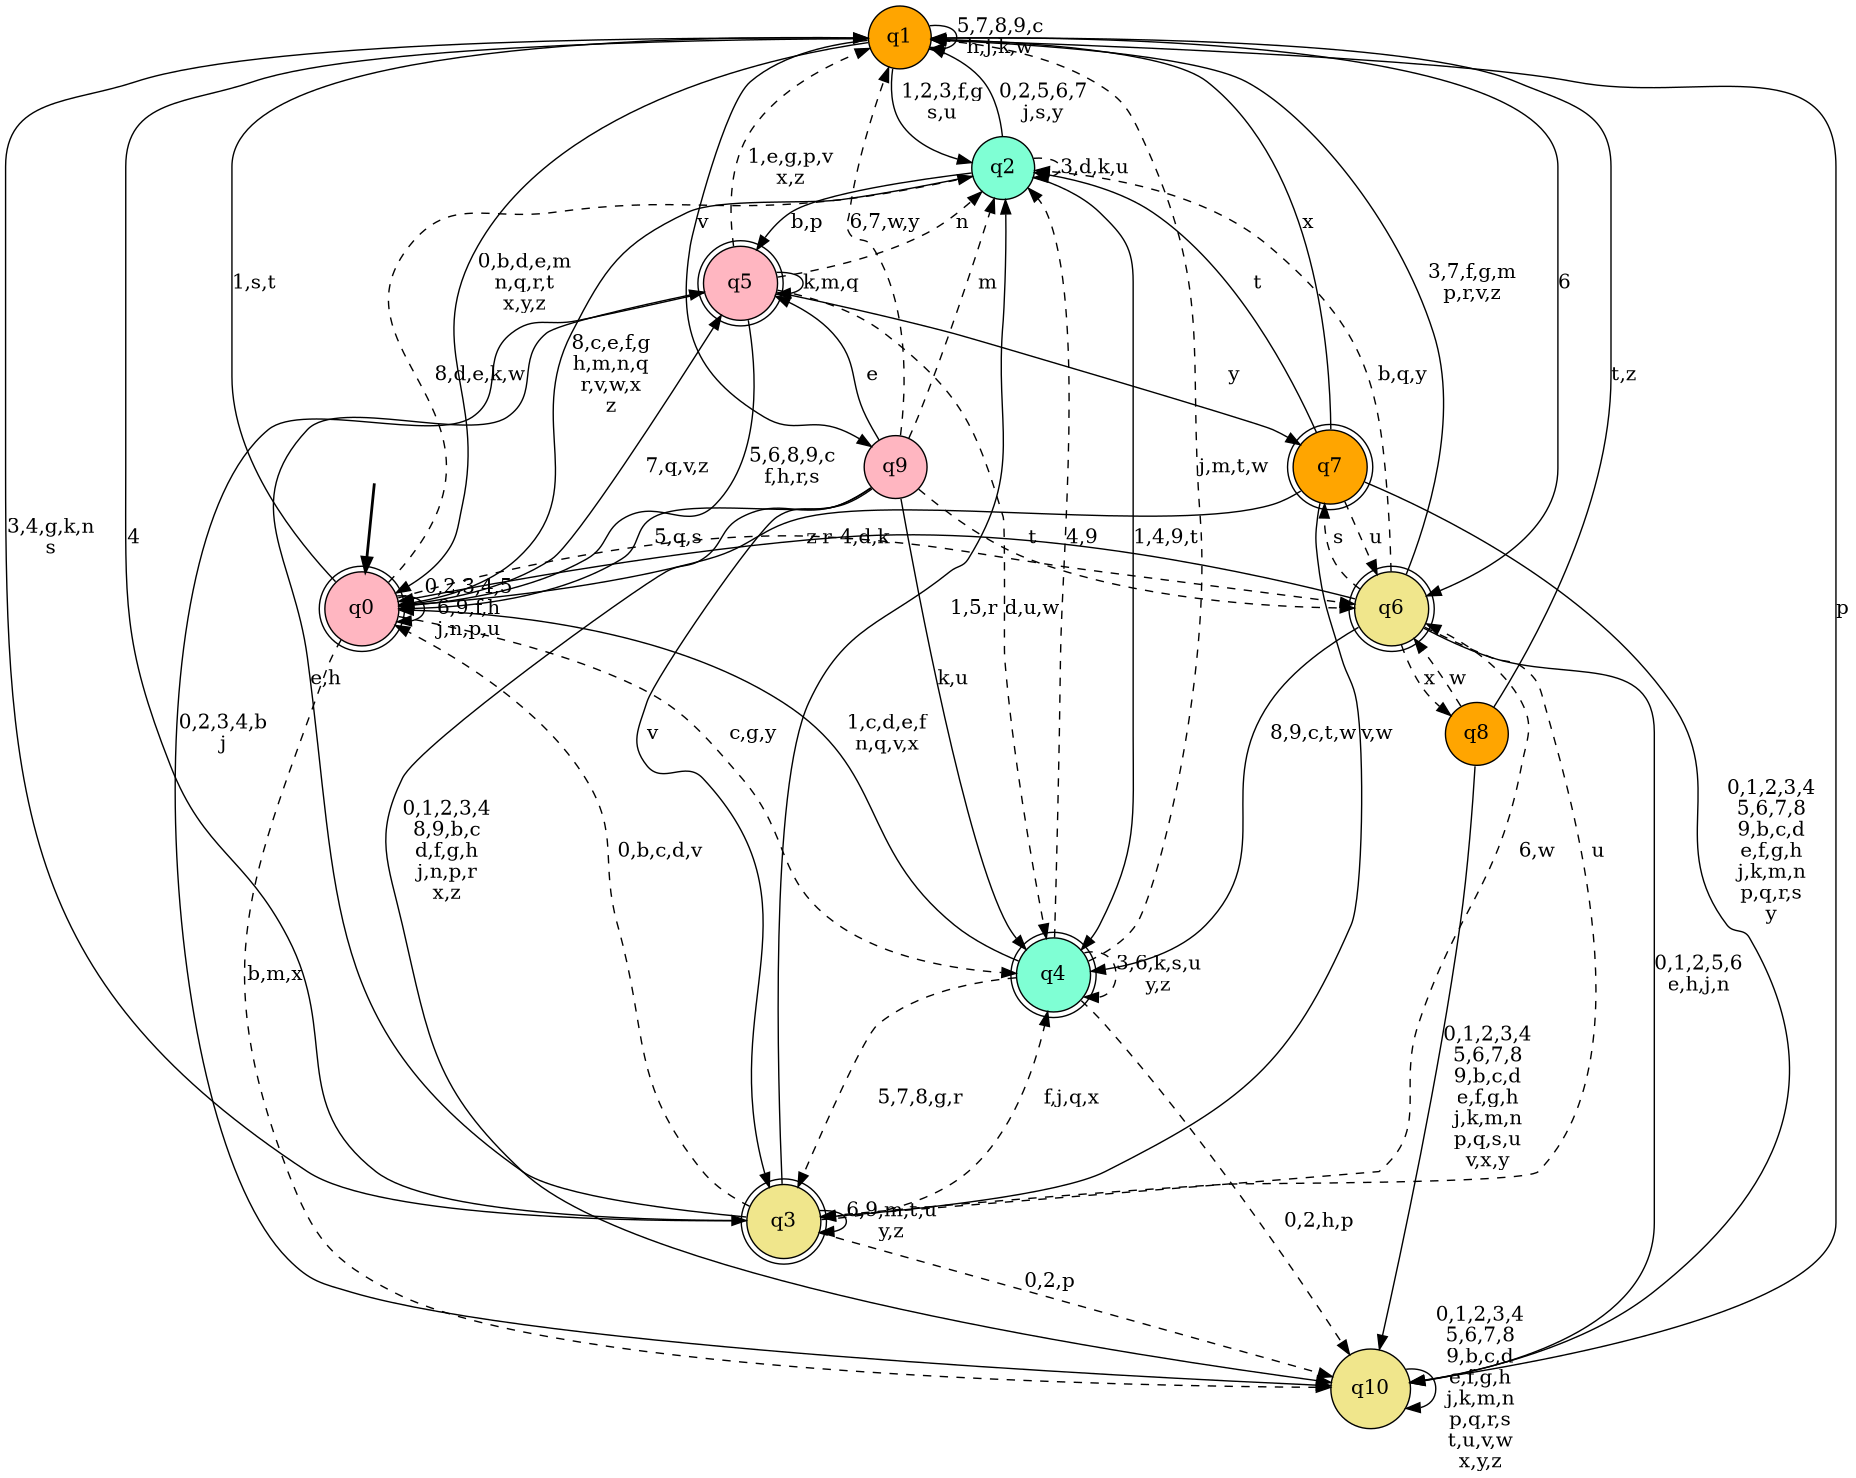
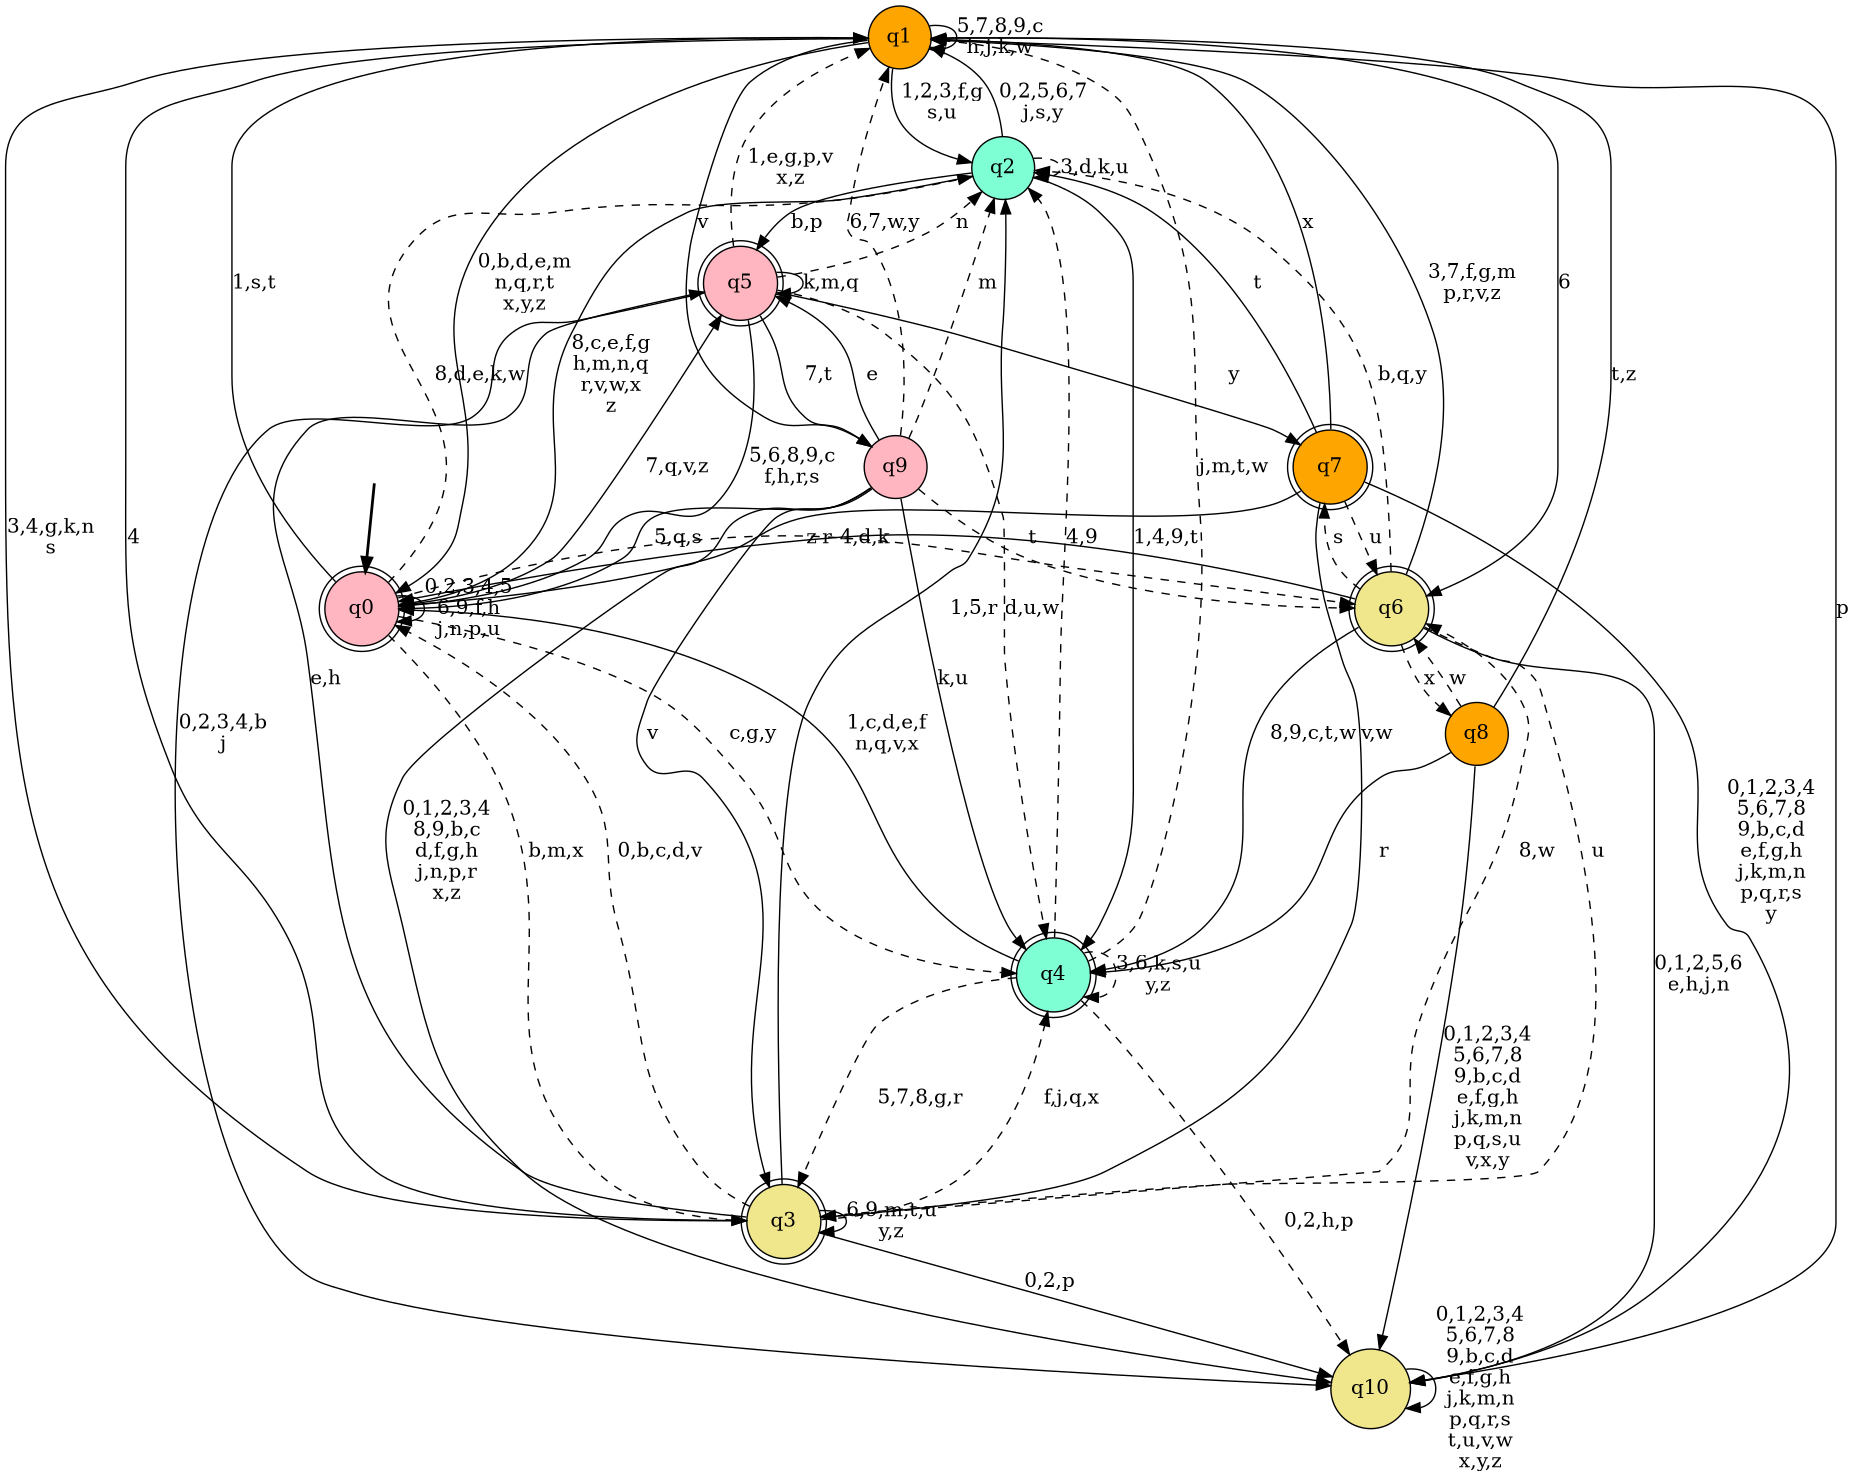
edge "q5" -> "q9": added, label "7,t"
edge "q3" -> "q6": label "6,w" -> "8,w"
edge "q8" -> "q4": added, label "r"
edge "q3" -> "q10": style dashed -> solid
edge "q0" -> "q10": now "q0" -> "q3"
